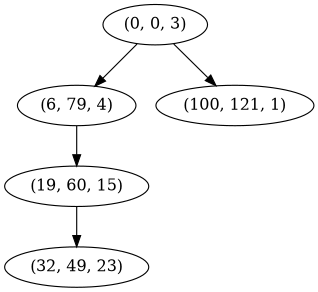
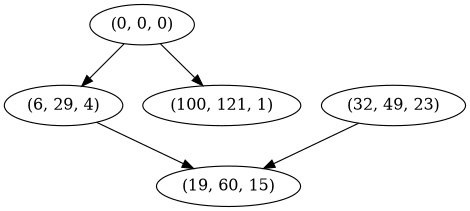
node "(0, 0, 3)": label "(0, 0, 3)" -> "(0, 0, 0)"
node "(6, 79, 4)": label "(6, 79, 4)" -> "(6, 29, 4)"
edge "(19, 60, 15)" -> "(32, 49, 23)": reversed
